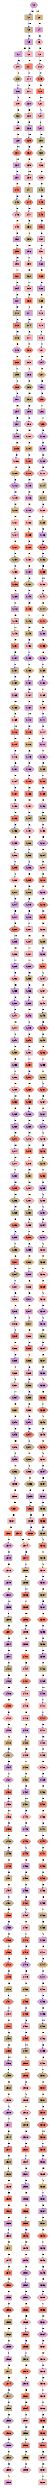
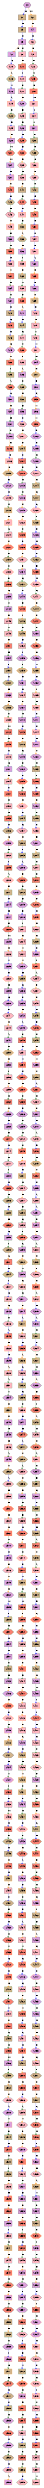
edge "S368" -> "S374": now "S368" -> "S371"
